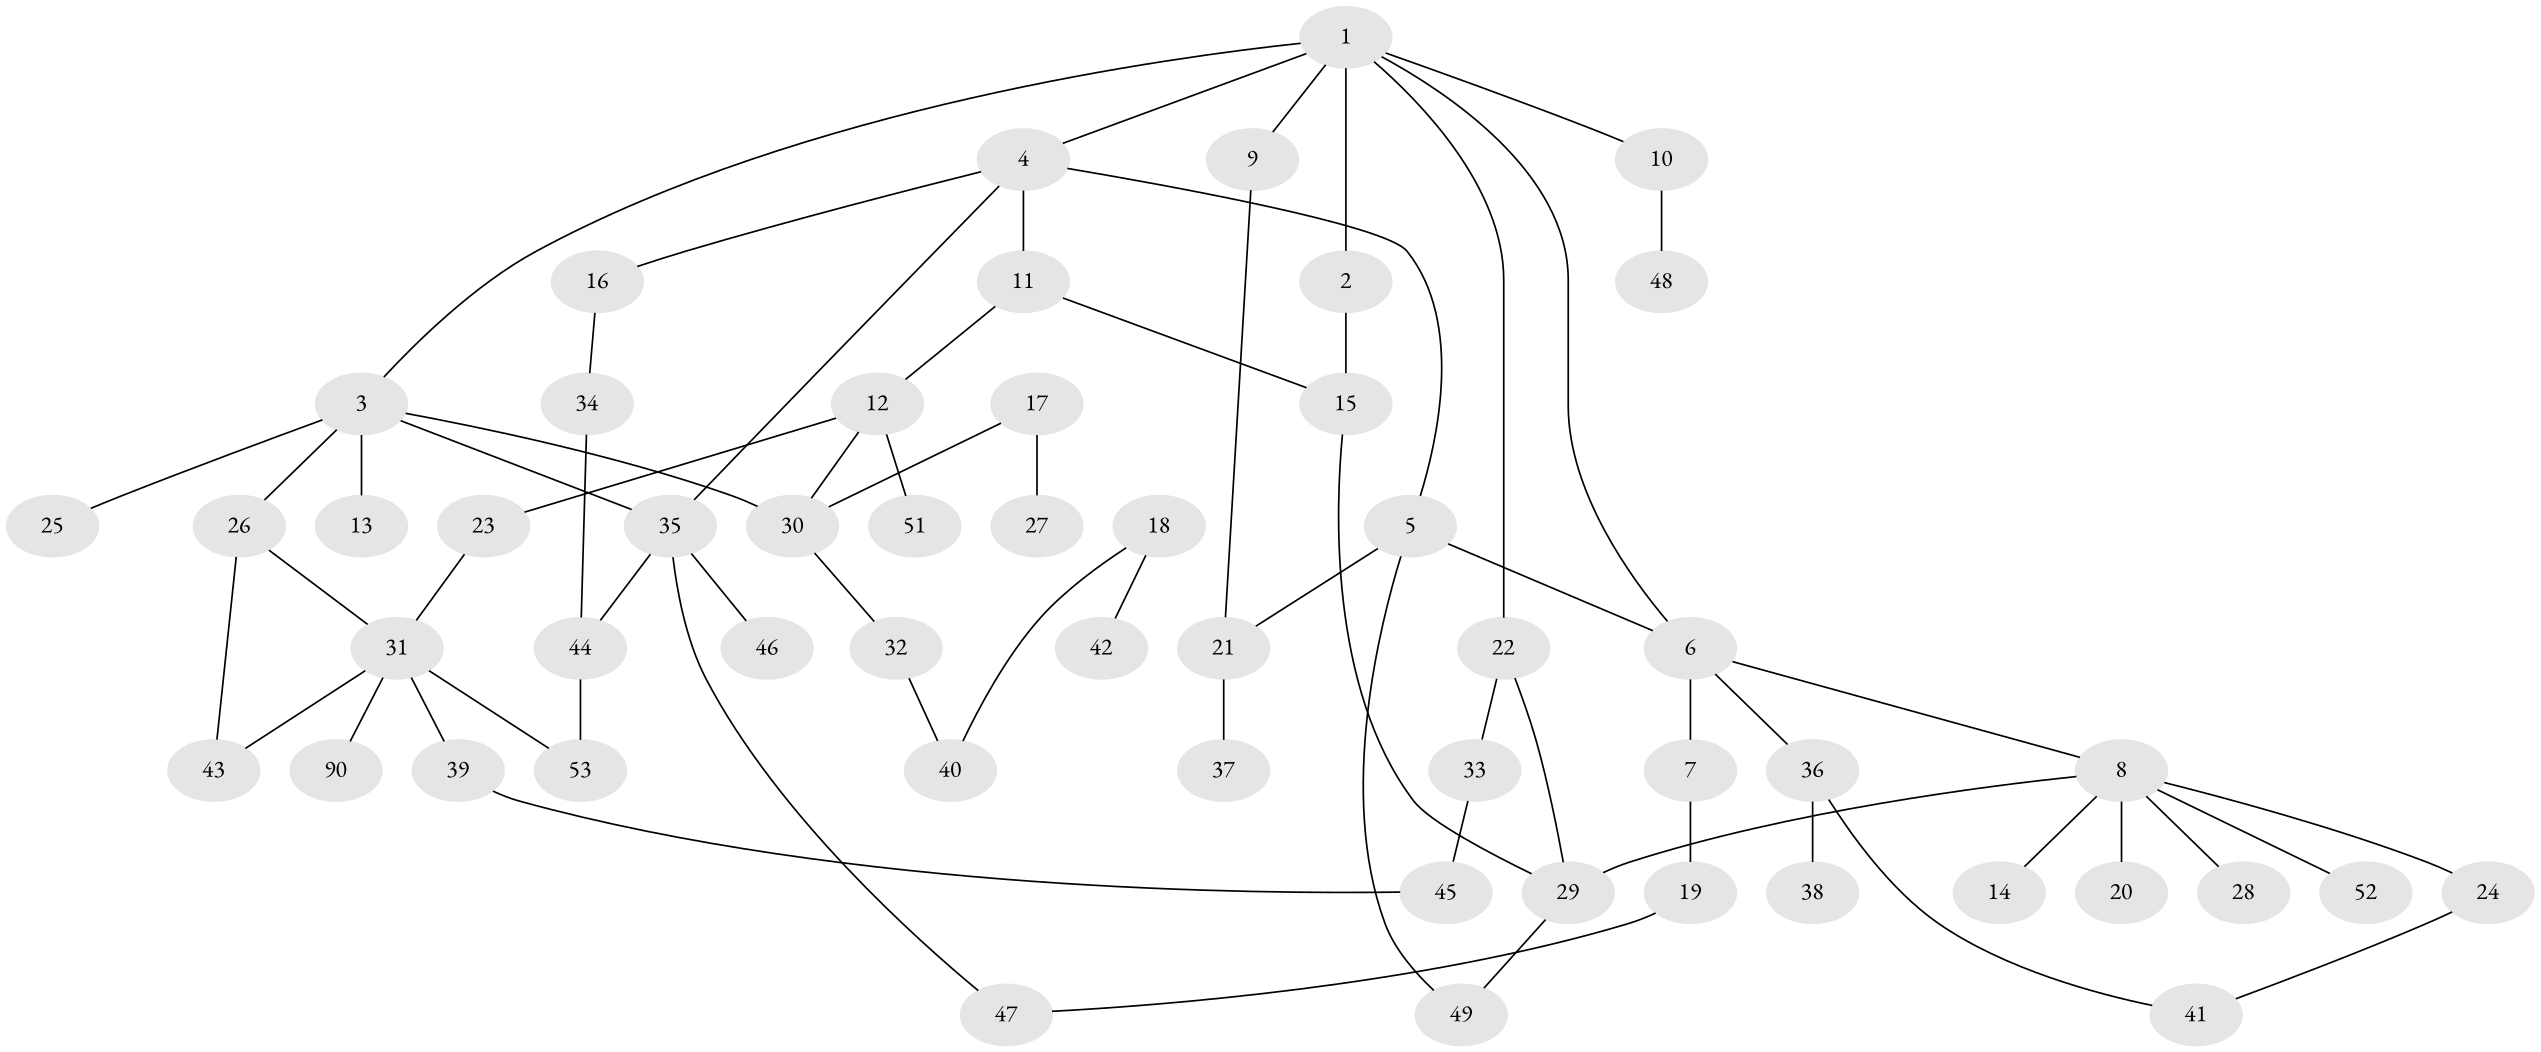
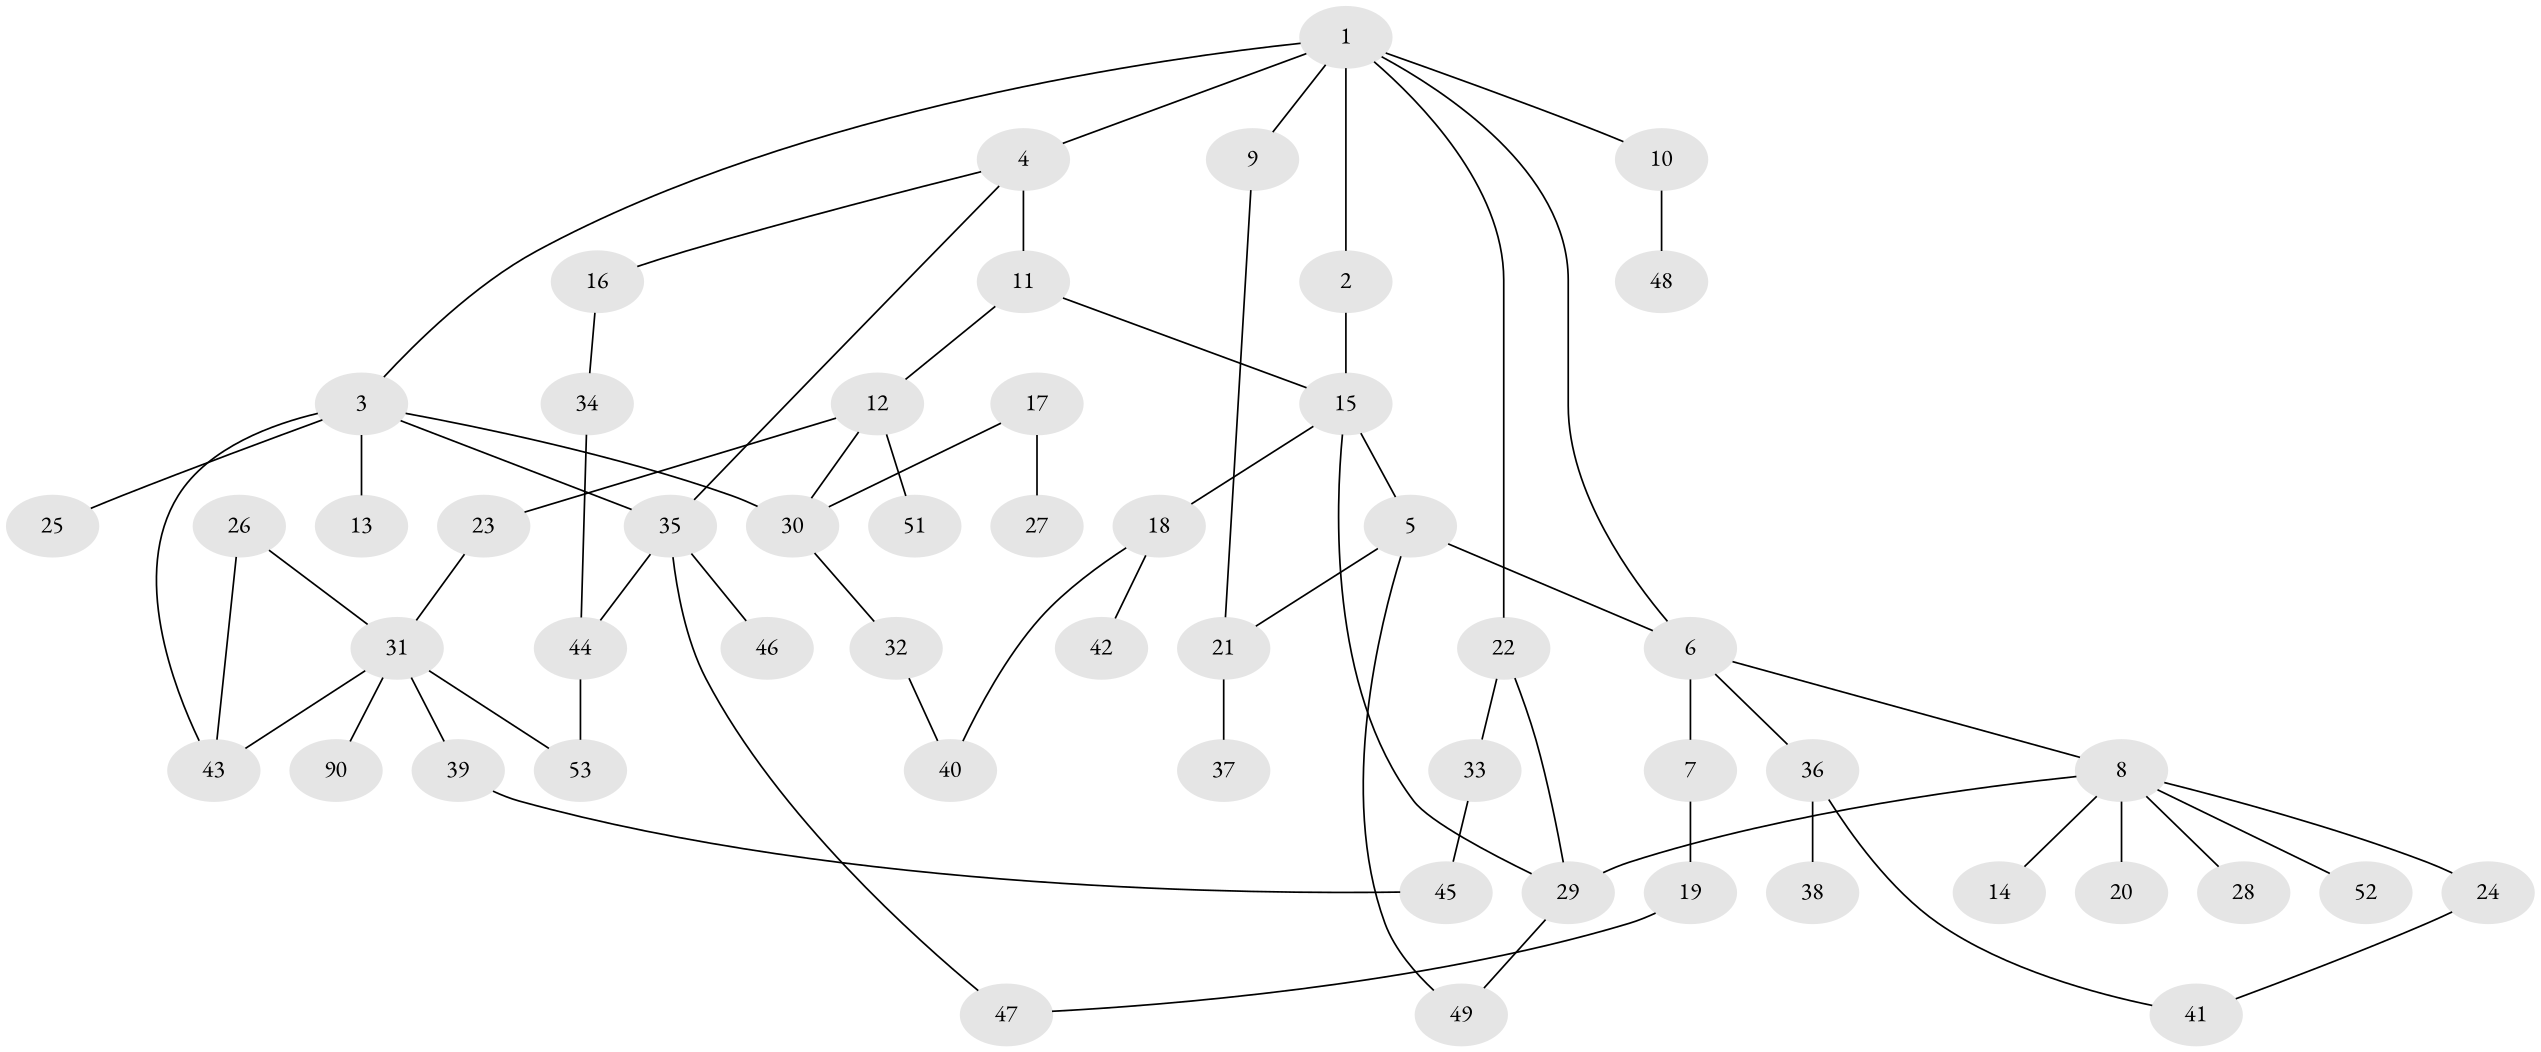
edge "4" -- "5": now "15" -- "5"
edge "3" -- "26": now "3" -- "43"
edge "15" -- "18": added
